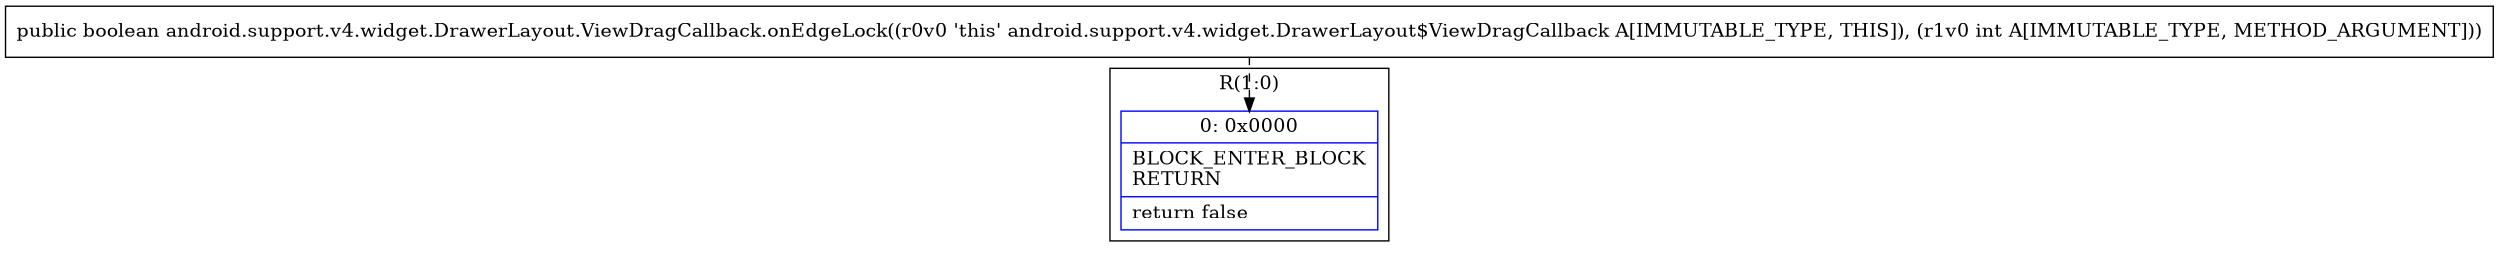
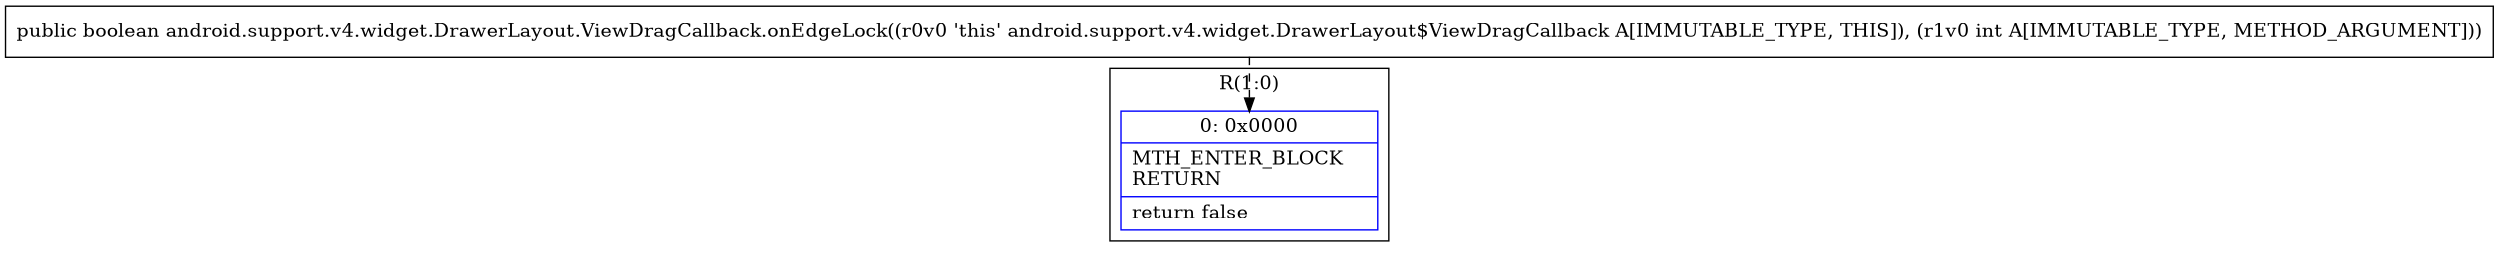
node "0: 0x0000": text "BLOCK_ENTER_BLOCK" -> "MTH_ENTER_BLOCK"
